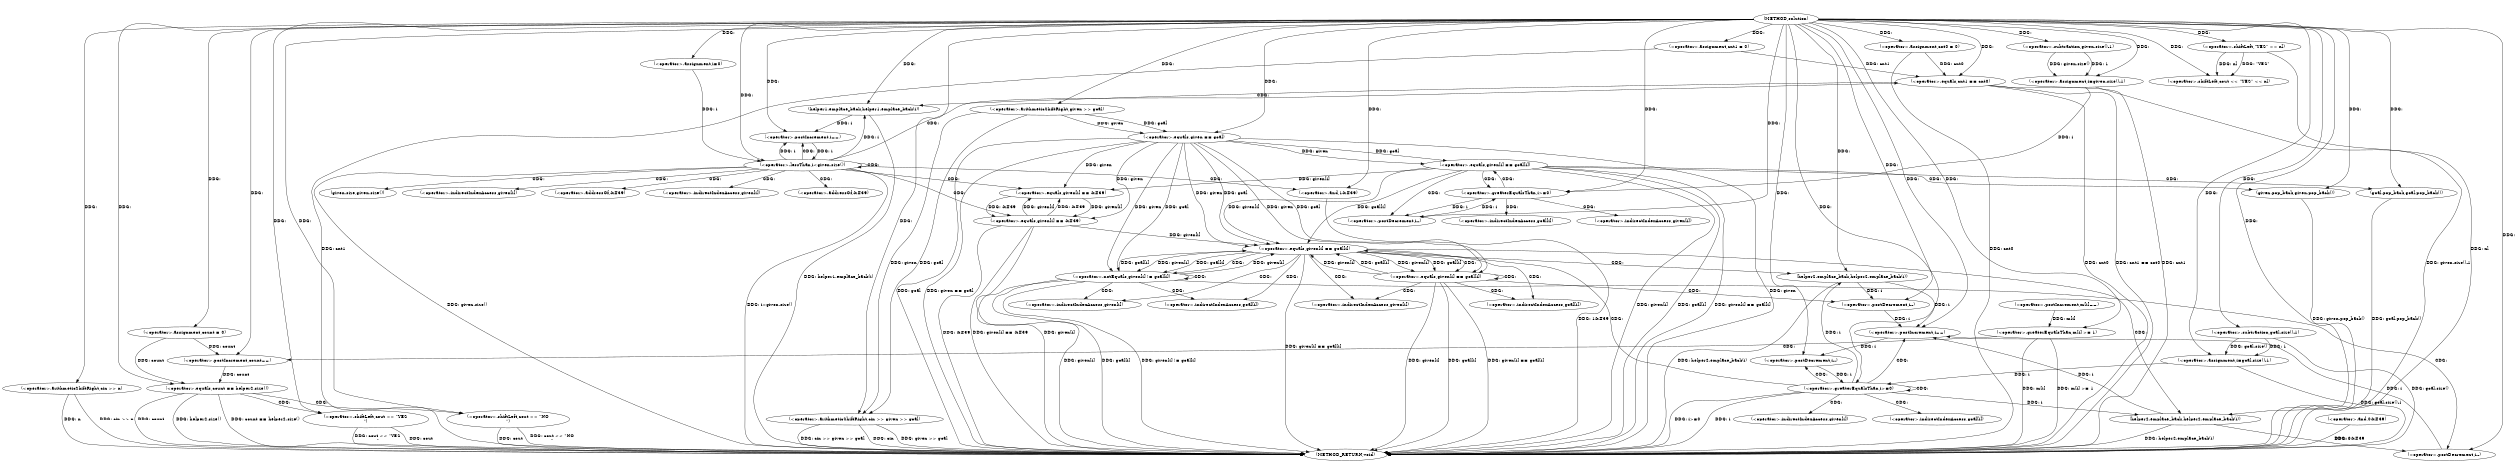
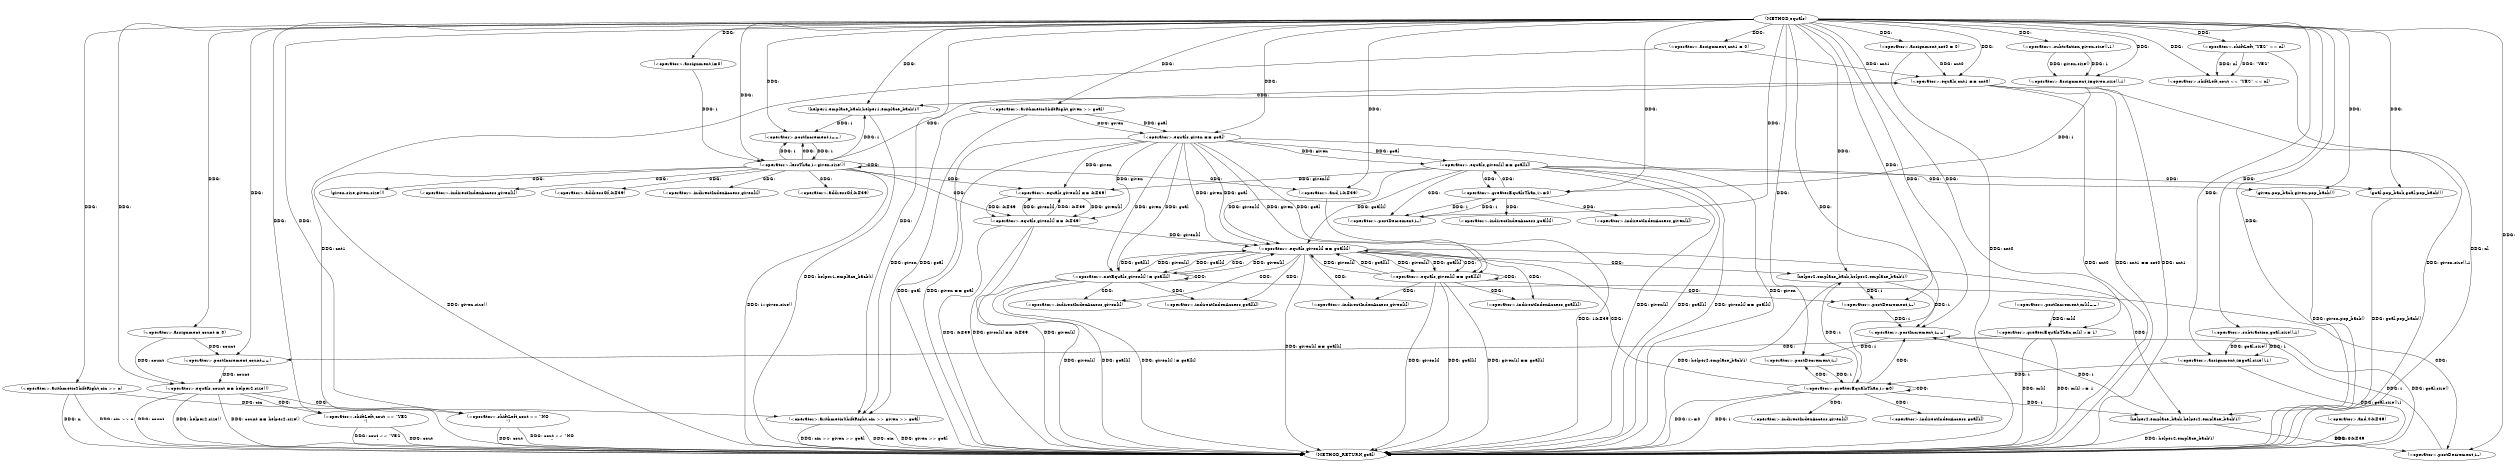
node "(METHOD,solution)": label "(METHOD,solution)" -> "(METHOD,equals)"
edge "(<operator>.arithmeticShiftRight,cin >> n)" -> "(<operator>.arithmeticShiftRight,cin >> given >> goal)": added, label "DDG: cin"
node "(METHOD_RETURN,void)": label "(METHOD_RETURN,void)" -> "(METHOD_RETURN,goal)"
